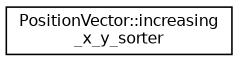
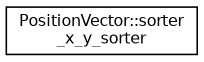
node "PositionVector::increasing _x_y_sorter": label "PositionVector::increasing _x_y_sorter" -> "PositionVector::sorter _x_y_sorter"
